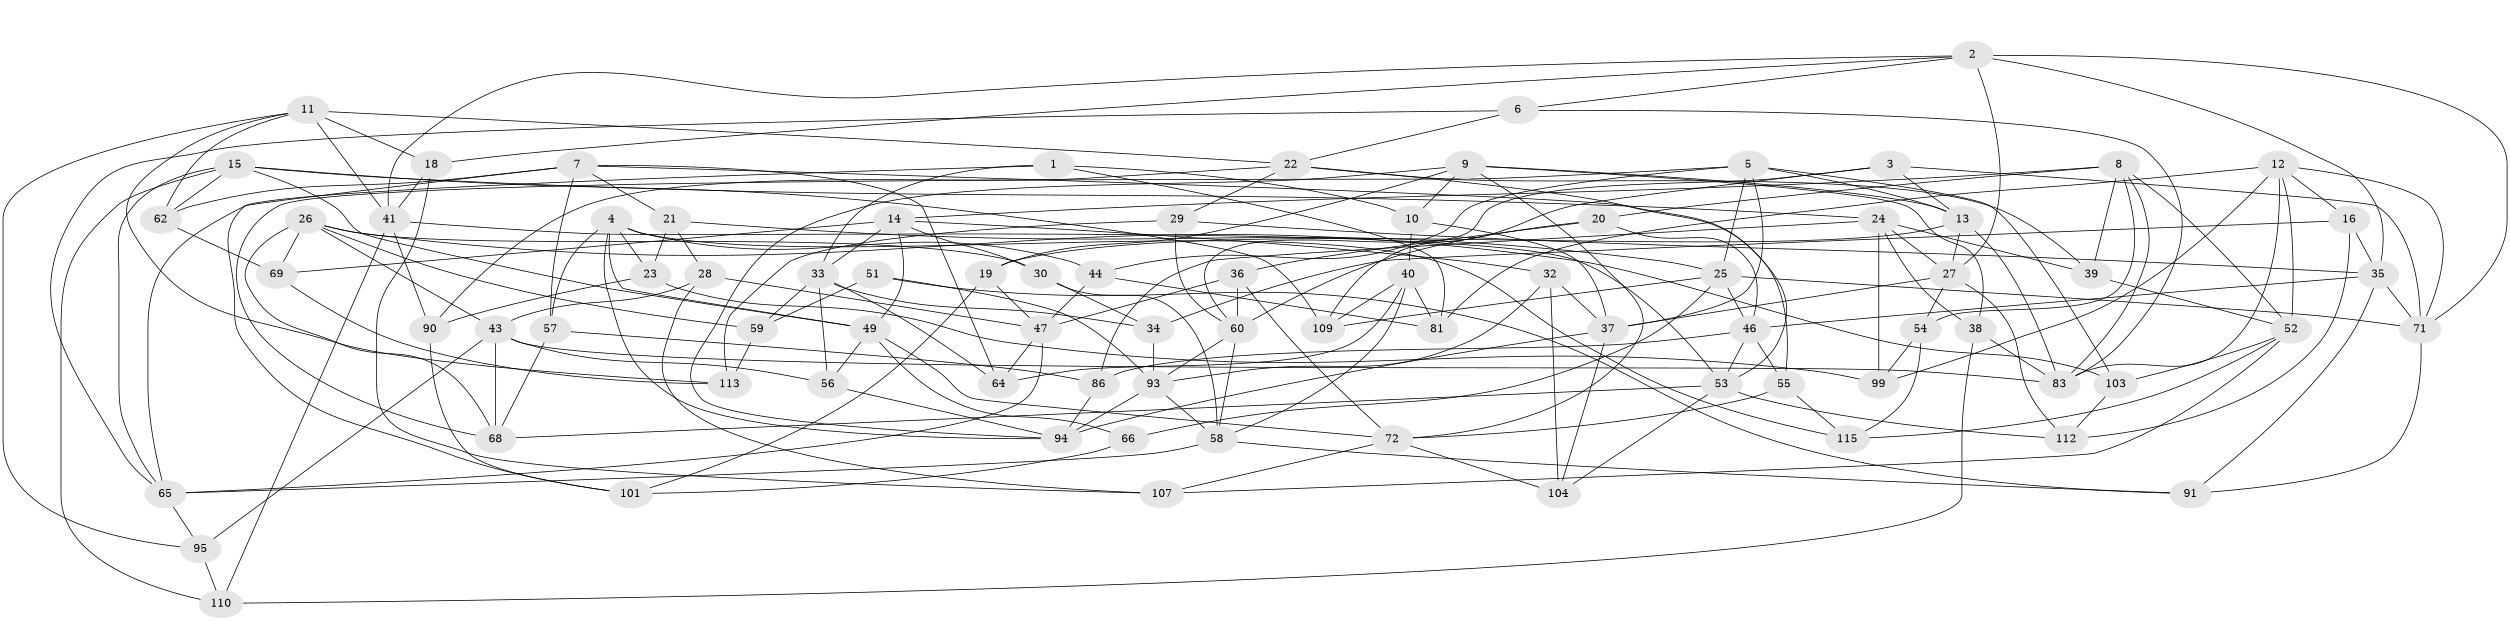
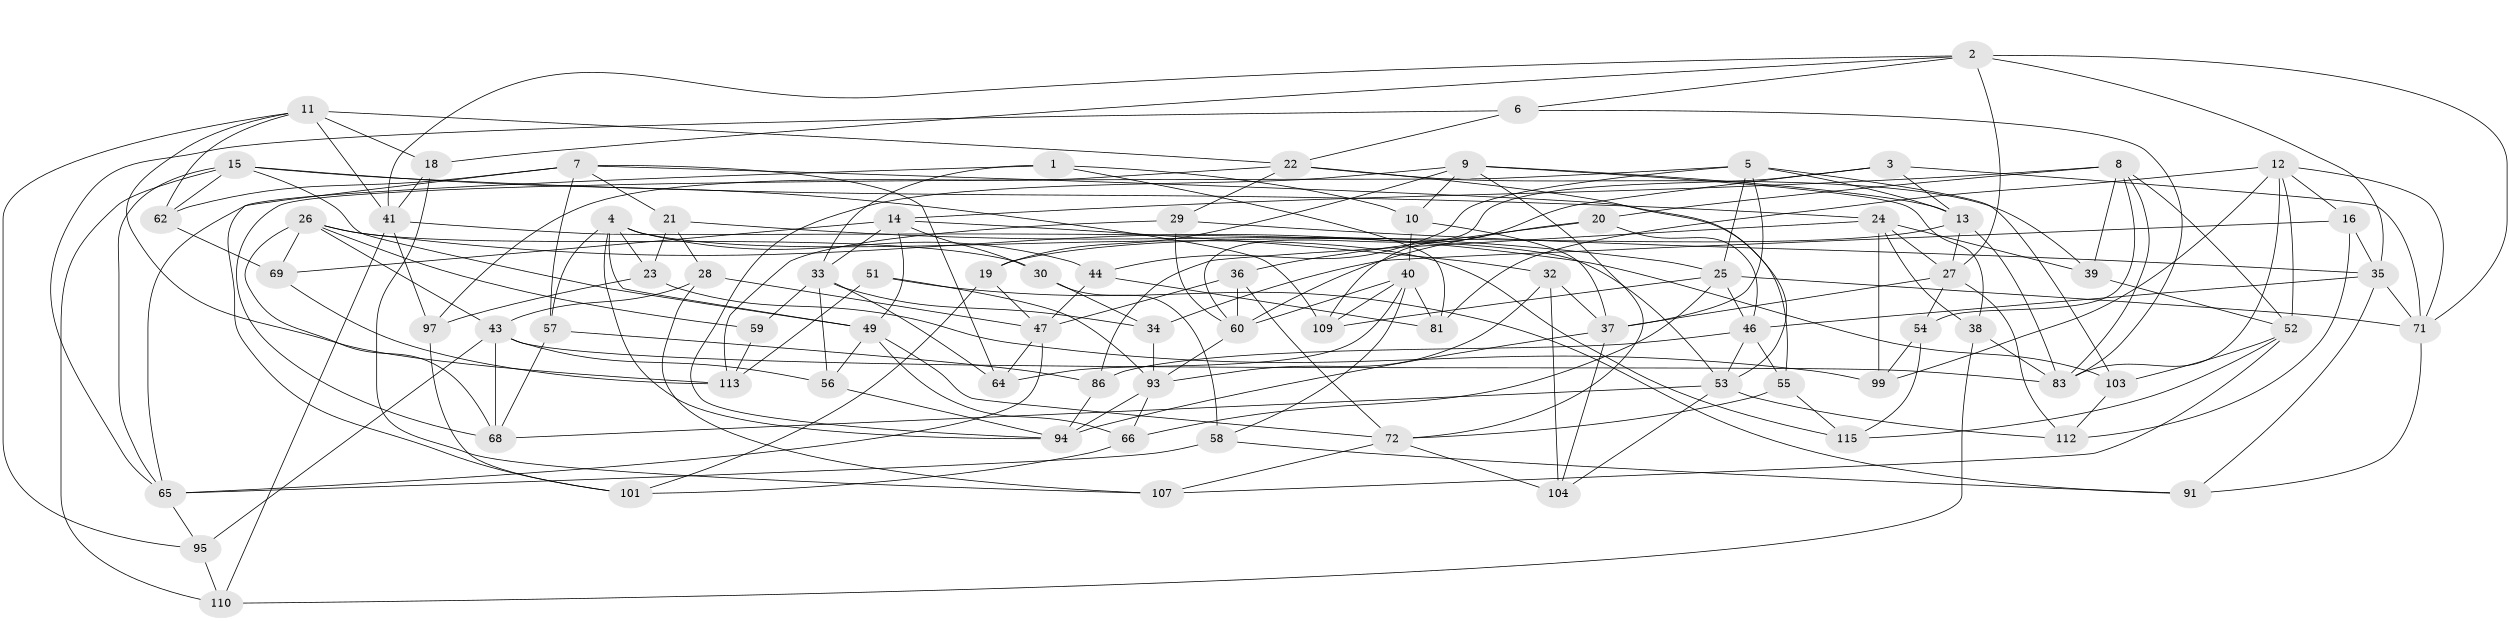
edge "51" -- "59": now "51" -- "113"
node "90": label "90" -> "97"
edge "60" -- "58": now "60" -- "40"
edge "93" -- "58": now "93" -- "66"
